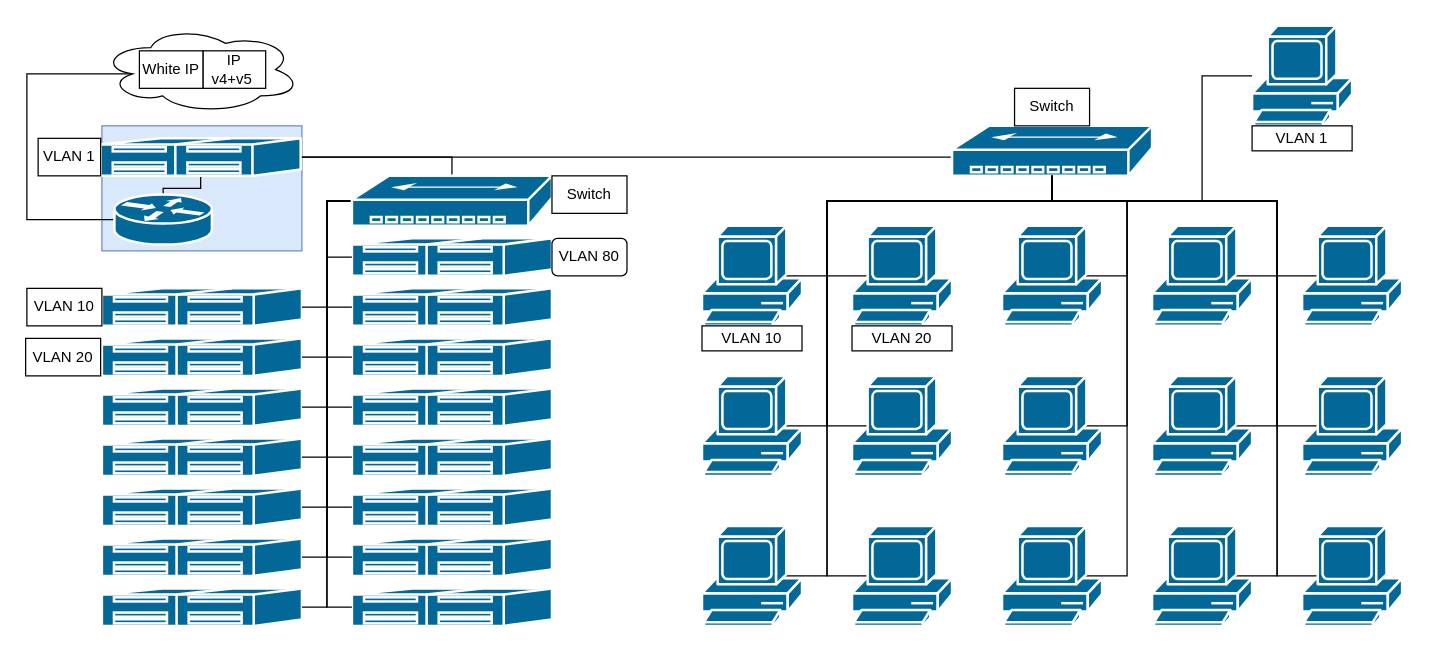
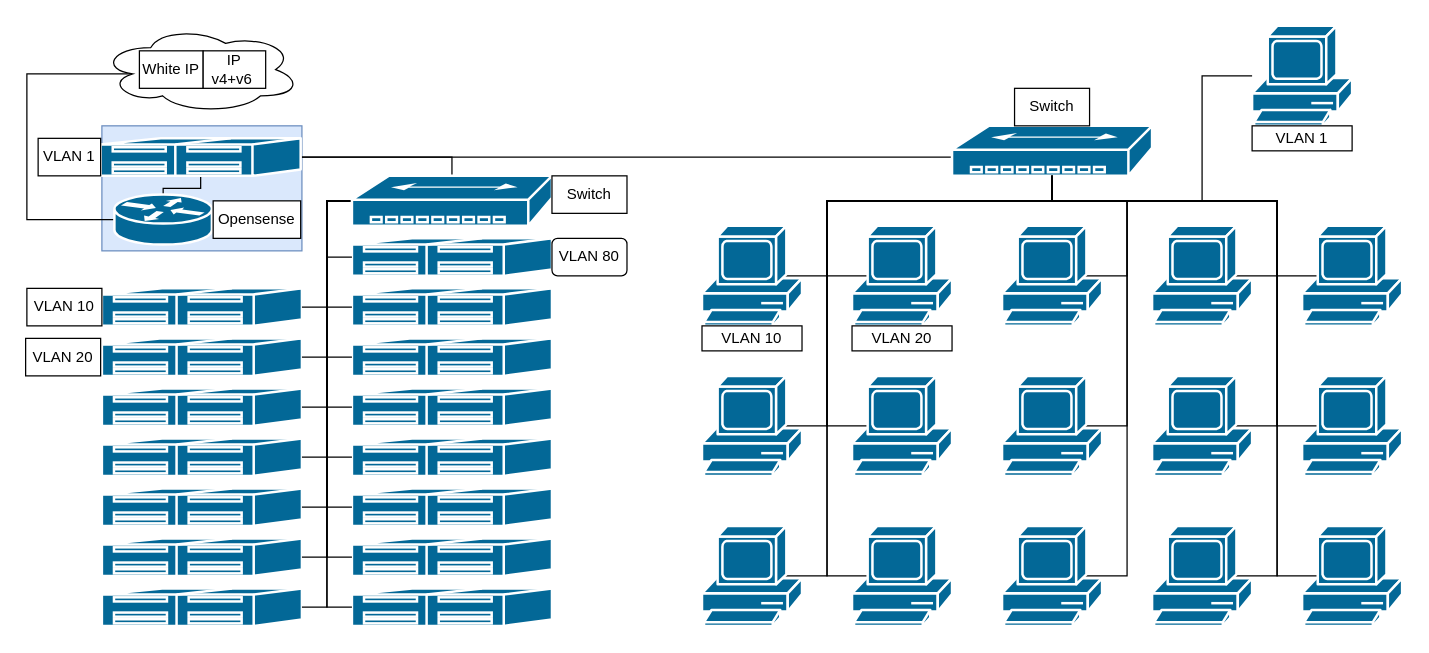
node "IP v4+v5": label "IP v4+v5" -> "IP v4+v6"
node "Opensense": added
